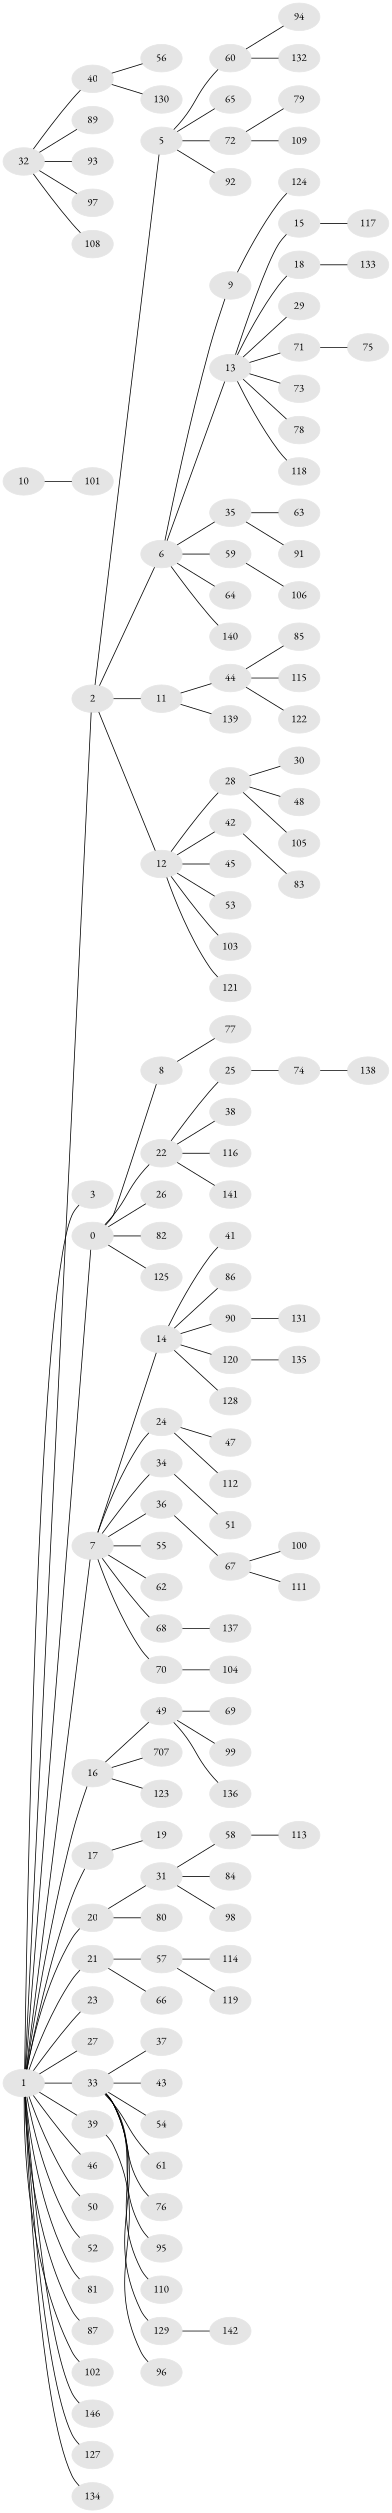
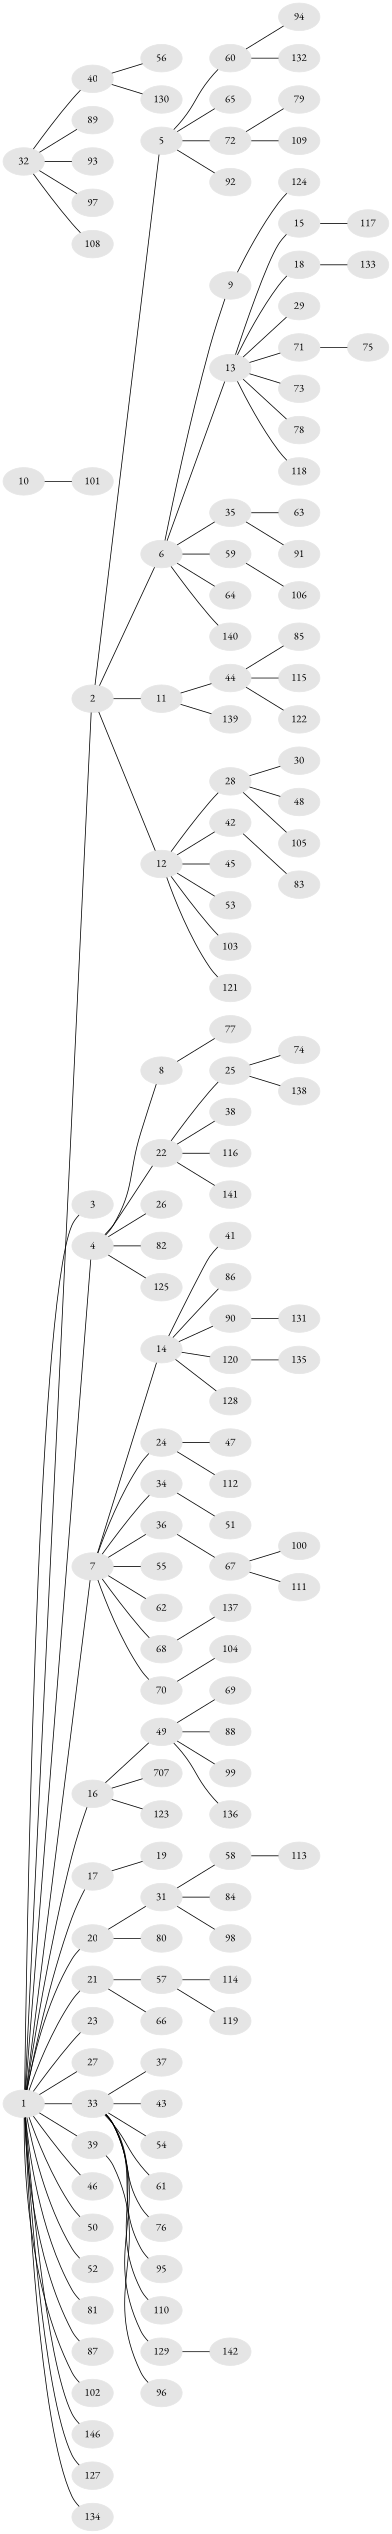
edge "74" -- "138": now "25" -- "138"
node "0": label "0" -> "4"
node "88": added
